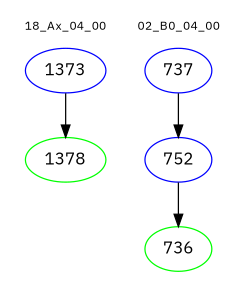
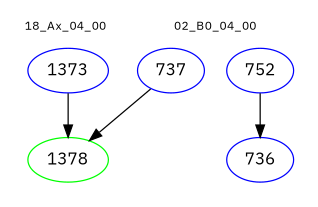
edge "737" -> "752": now "737" -> "1378"
node "736": color green -> blue
